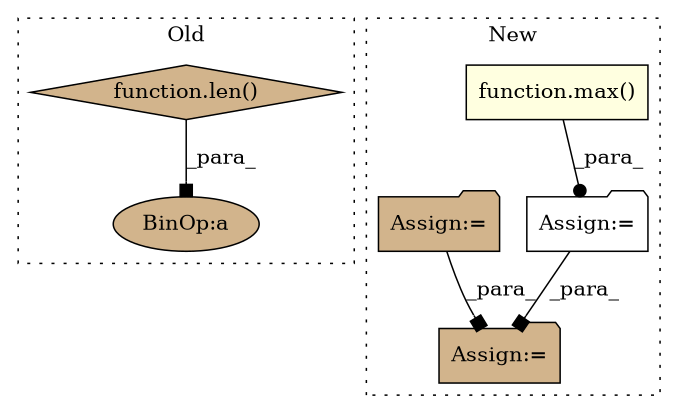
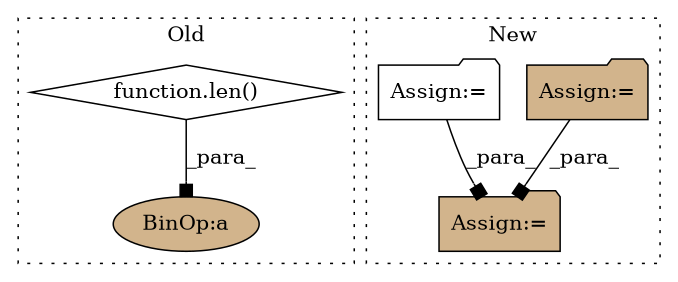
node "function.len()": fillcolor tan -> white
node "function.max()": removed
